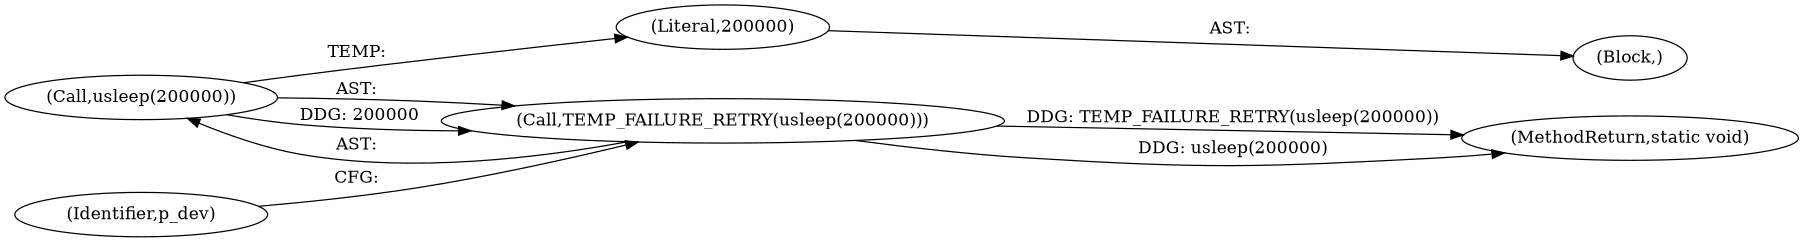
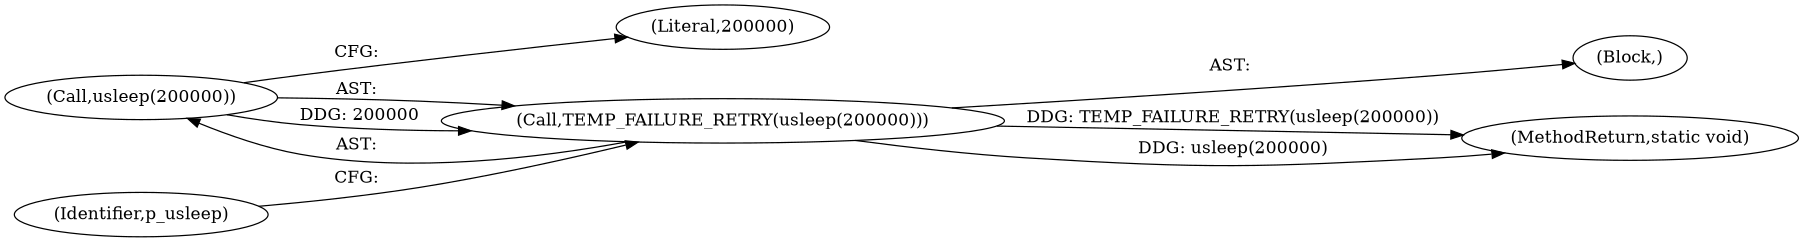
edge "(Literal,200000)" -> "(Block,)": now "(Call,TEMP_FAILURE_RETRY(usleep(200000)))" -> "(Block,)"
edge "(Call,usleep(200000))" -> "(Literal,200000)": label "TEMP: " -> "CFG: "
node "(Identifier,p_dev)": label "(Identifier,p_dev)" -> "(Identifier,p_usleep)"
